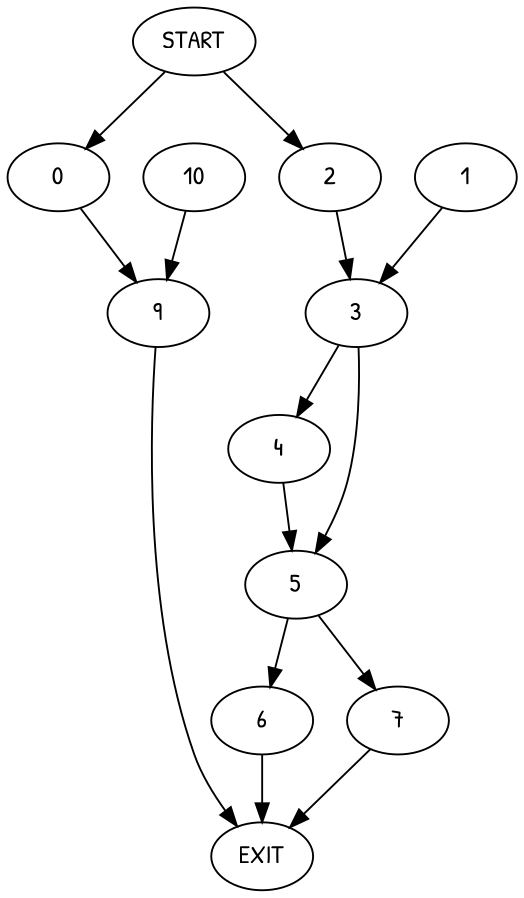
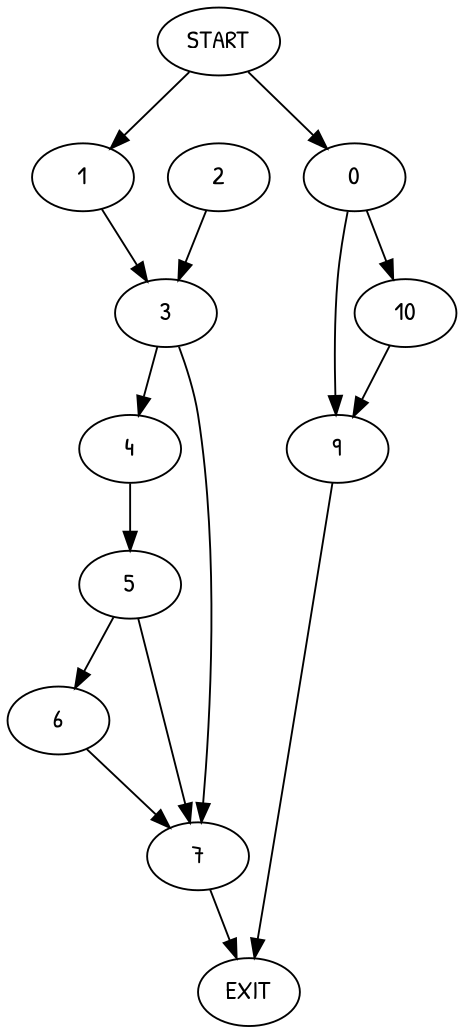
edge "START" -> "2": now "START" -> "1"
edge "0" -> "10": added
edge "3" -> "5": now "3" -> "7"
edge "6" -> "EXIT": now "6" -> "7"
